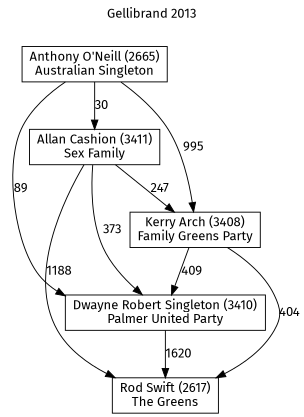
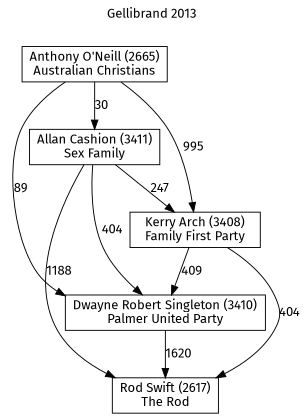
node "Anthony O'Neill (2665) Australian Singleton": label "Anthony O'Neill (2665) Australian Singleton" -> "Anthony O'Neill (2665) Australian Christians"
edge "Allan Cashion (3411) Sex Family" -> "Dwayne Robert Singleton (3410) Palmer United Party": label "373" -> "404"
node "Kerry Arch (3408) Family Greens Party": label "Kerry Arch (3408) Family Greens Party" -> "Kerry Arch (3408) Family First Party"
node "Rod Swift (2617) The Greens": label "Rod Swift (2617) The Greens" -> "Rod Swift (2617) The Rod"
